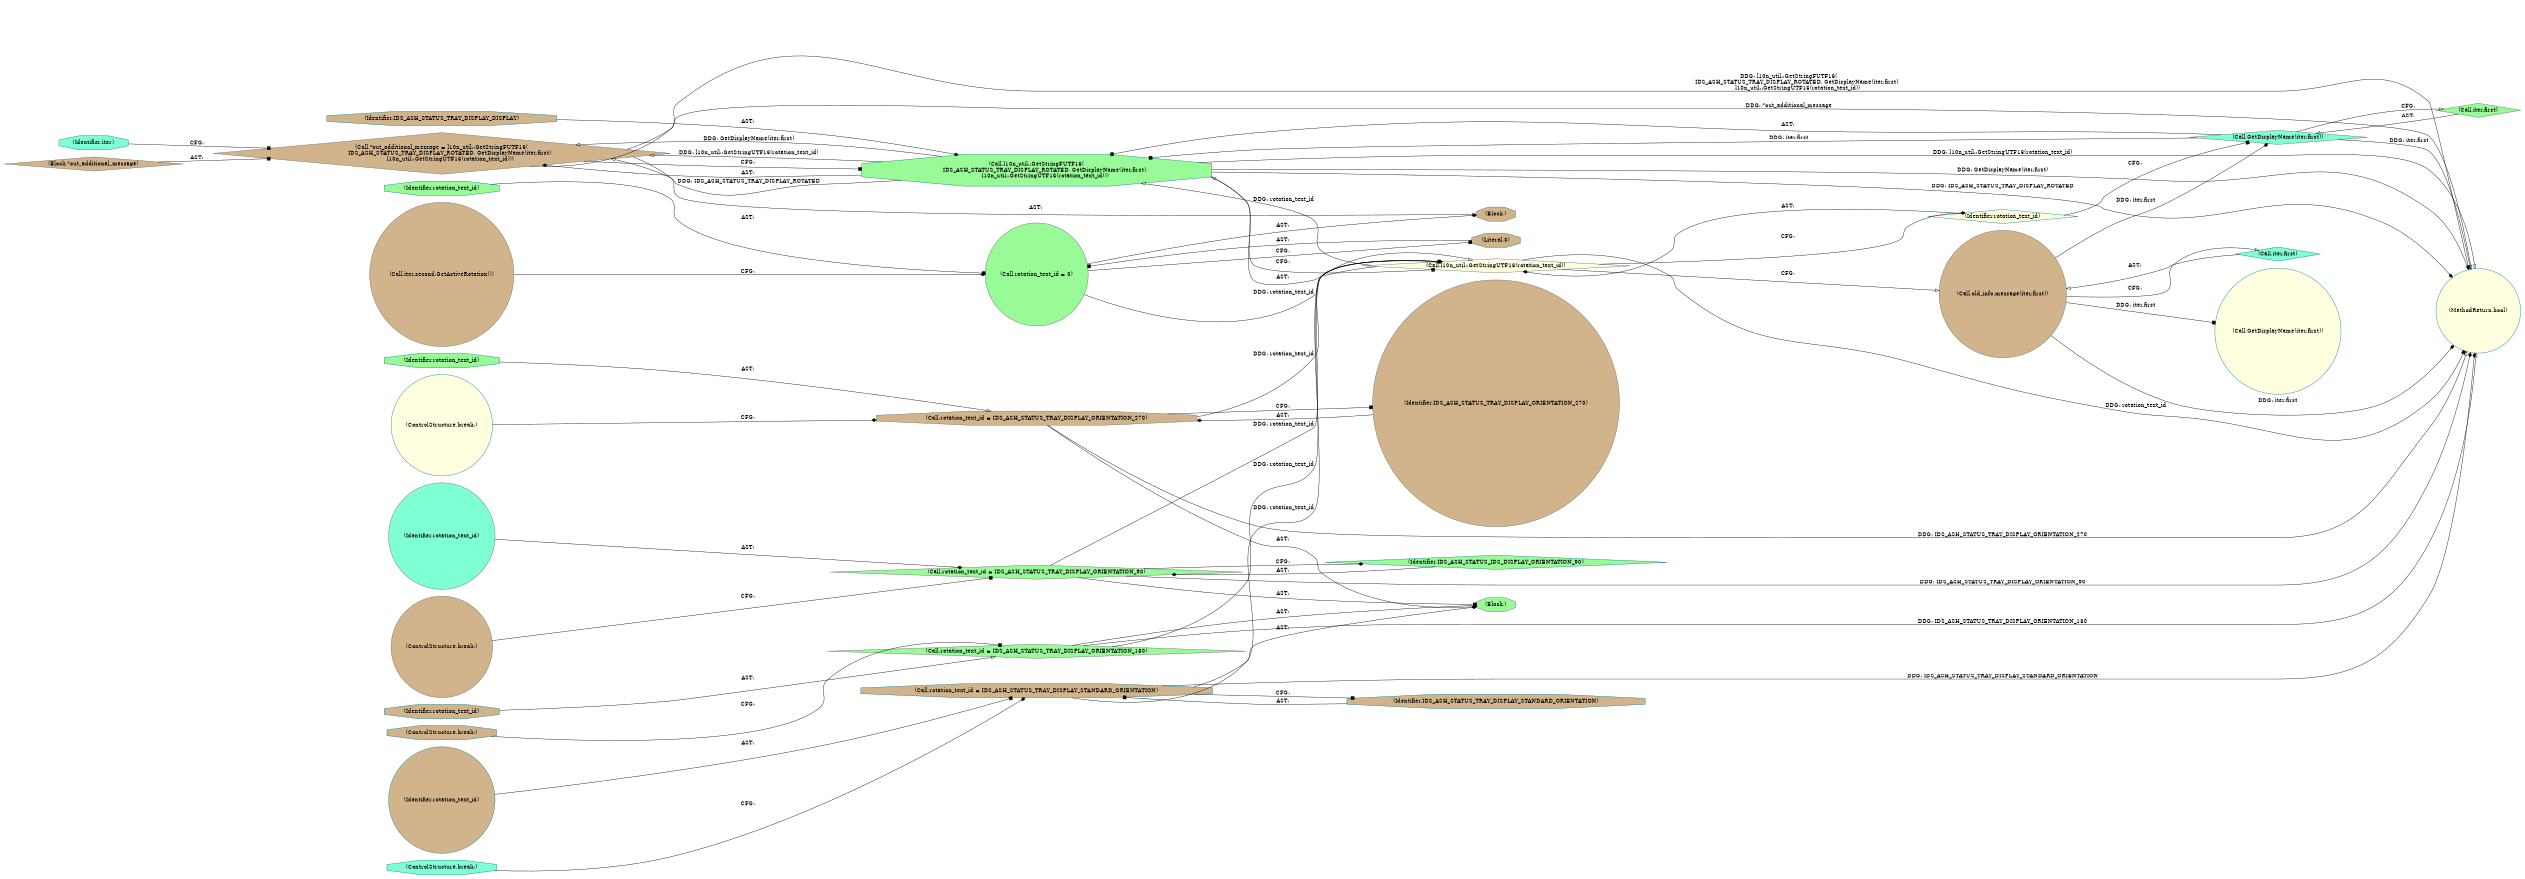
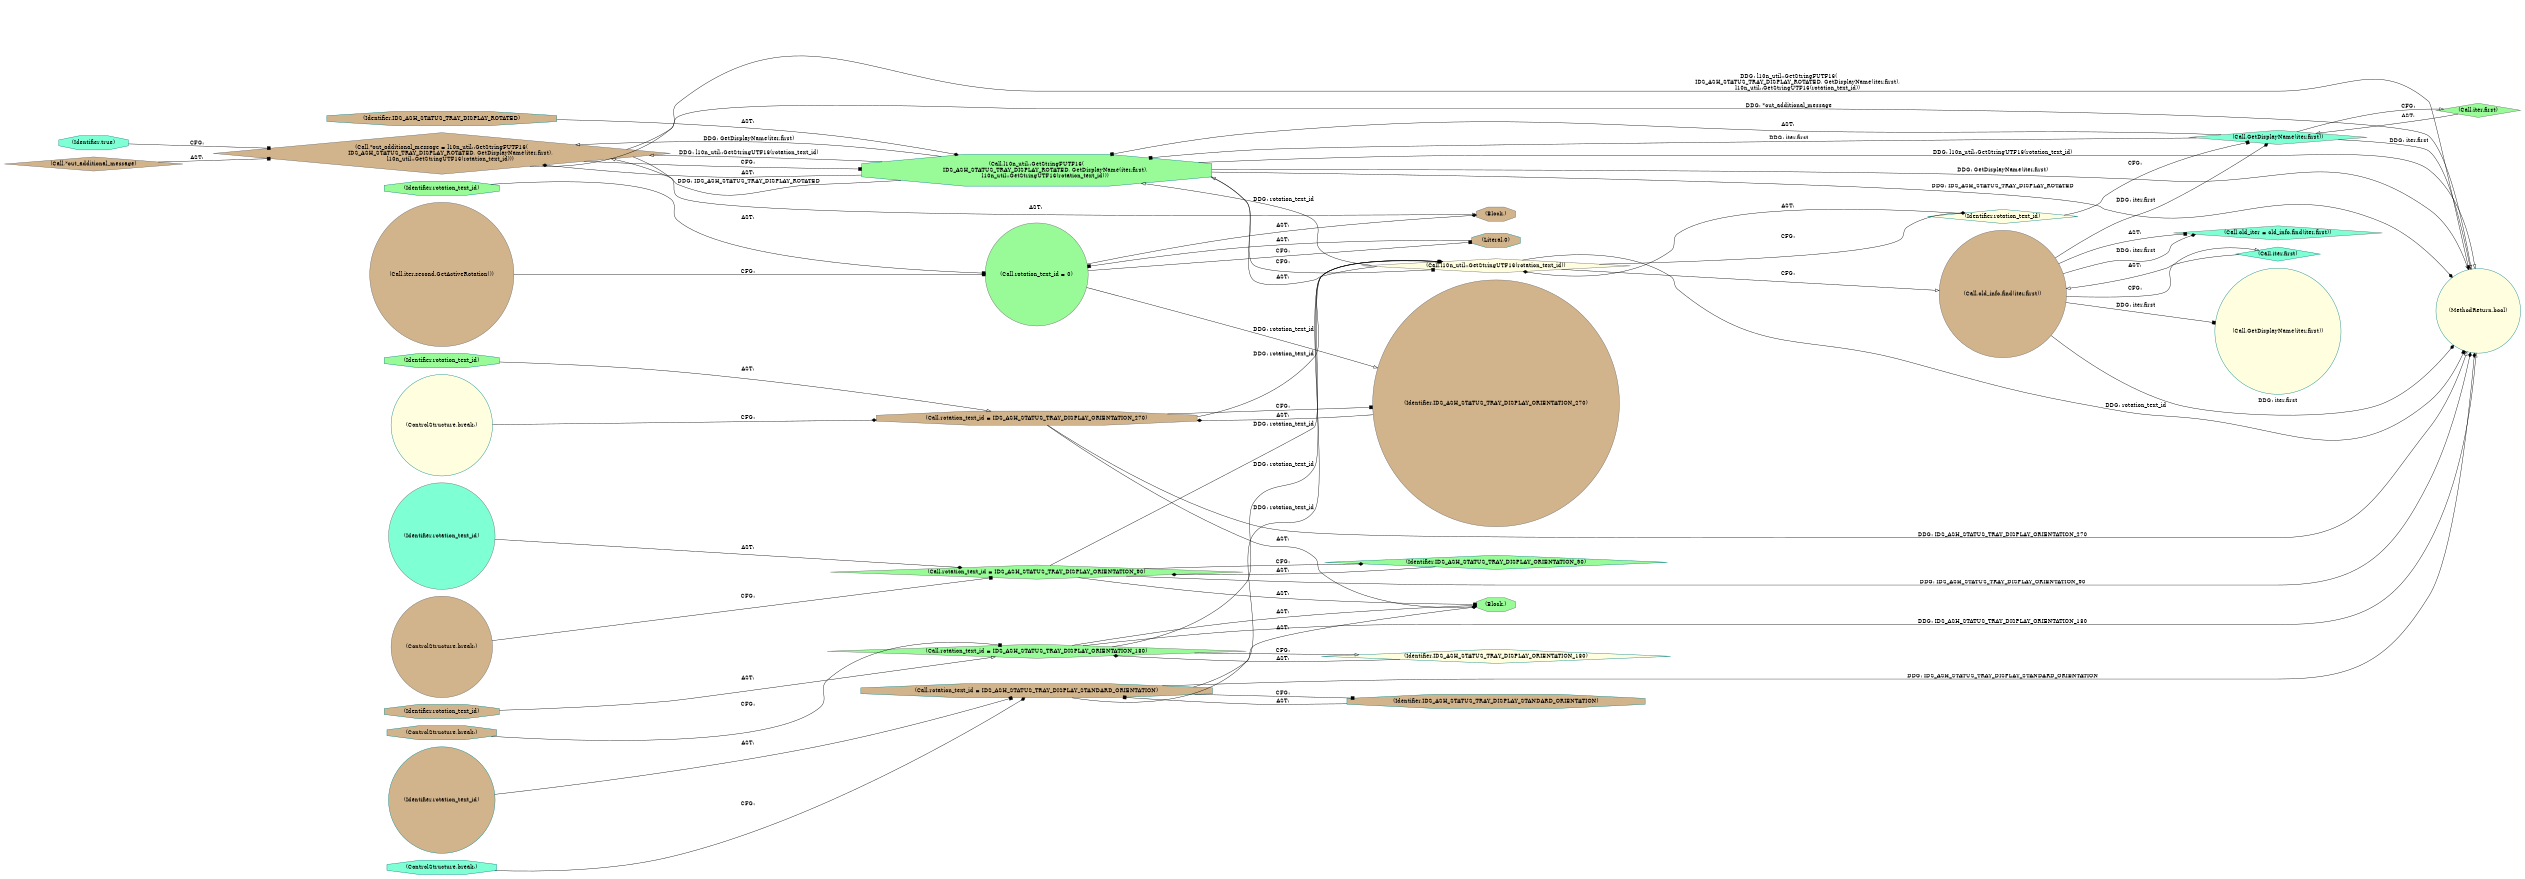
node "(Identifier,IDS_ASH_STATUS_TRAY_DISPLAY_DISPLAY)": label "(Identifier,IDS_ASH_STATUS_TRAY_DISPLAY_DISPLAY)" -> "(Identifier,IDS_ASH_STATUS_TRAY_DISPLAY_ROTATED)"
node "(Identifier,iter)": label "(Identifier,iter)" -> "(Identifier,true)"
node "(Block,*out_additional_message)": label "(Block,*out_additional_message)" -> "(Call,*out_additional_message)"
node "(Call,old_iter = old_info.find(iter.first))": added
edge "(Call,iter.second.GetActiveRotation())" -> "(Call,rotation_text_id = 0)": arrowhead diamond -> box
node "(Call,old_info.message(iter.first))": label "(Call,old_info.message(iter.first))" -> "(Call,old_info.find(iter.first))"
edge "(Call,rotation_text_id = 0)" -> "(Call,l10n_util::GetStringUTF16(rotation_text_id))": now "(Call,rotation_text_id = 0)" -> "(Identifier,IDS_ASH_STATUS_TRAY_DISPLAY_ORIENTATION_270)"
node "(Identifier,IDS_ASH_STATUS_IDS_DISPLAY_ORIENTATION_90)": label "(Identifier,IDS_ASH_STATUS_IDS_DISPLAY_ORIENTATION_90)" -> "(Identifier,IDS_ASH_STATUS_TRAY_DISPLAY_ORIENTATION_90)"
node "(Identifier,IDS_ASH_STATUS_TRAY_DISPLAY_ORIENTATION_180)": added
